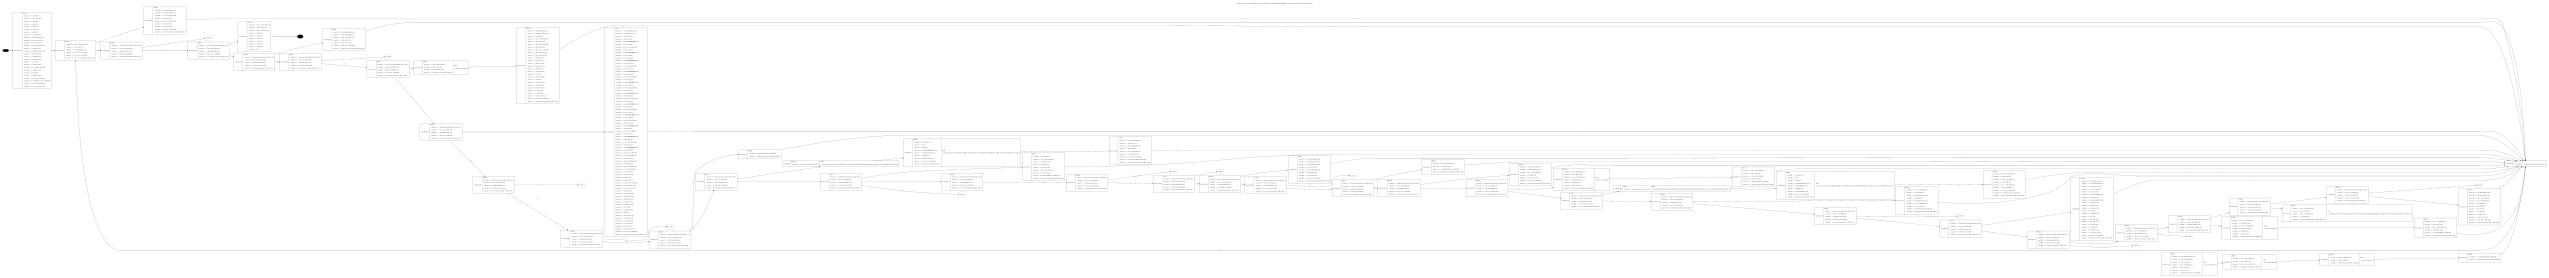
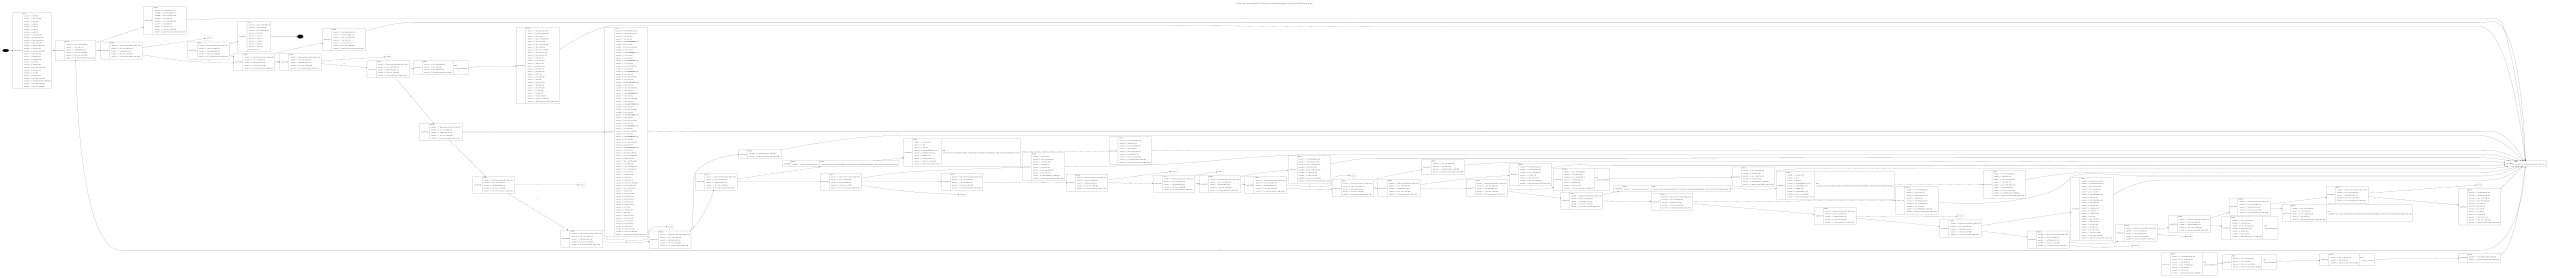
edge "0x401624 [28]" -> "0x401640 [28]": now "0x401624 [28]" -> "0x40165c [28]"
node "0x401db3 [32]": removed
